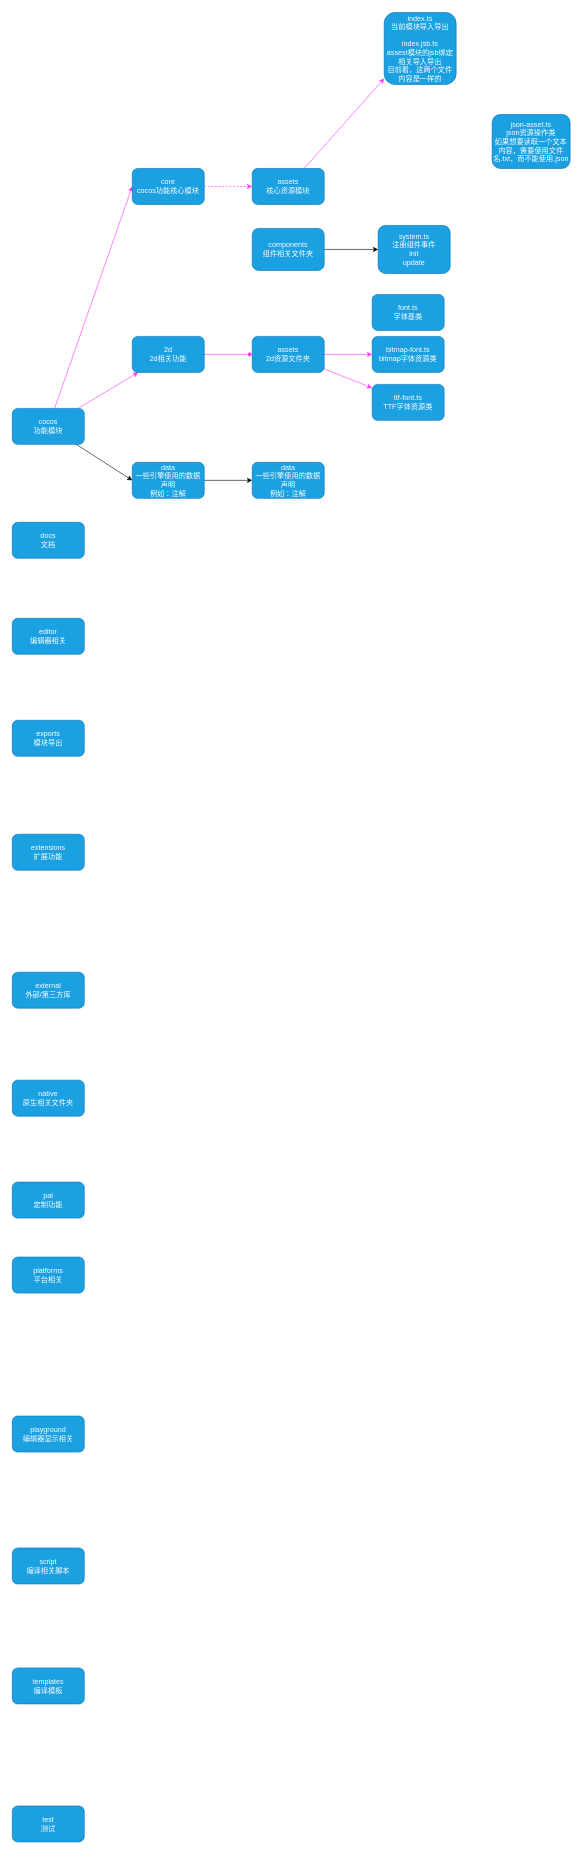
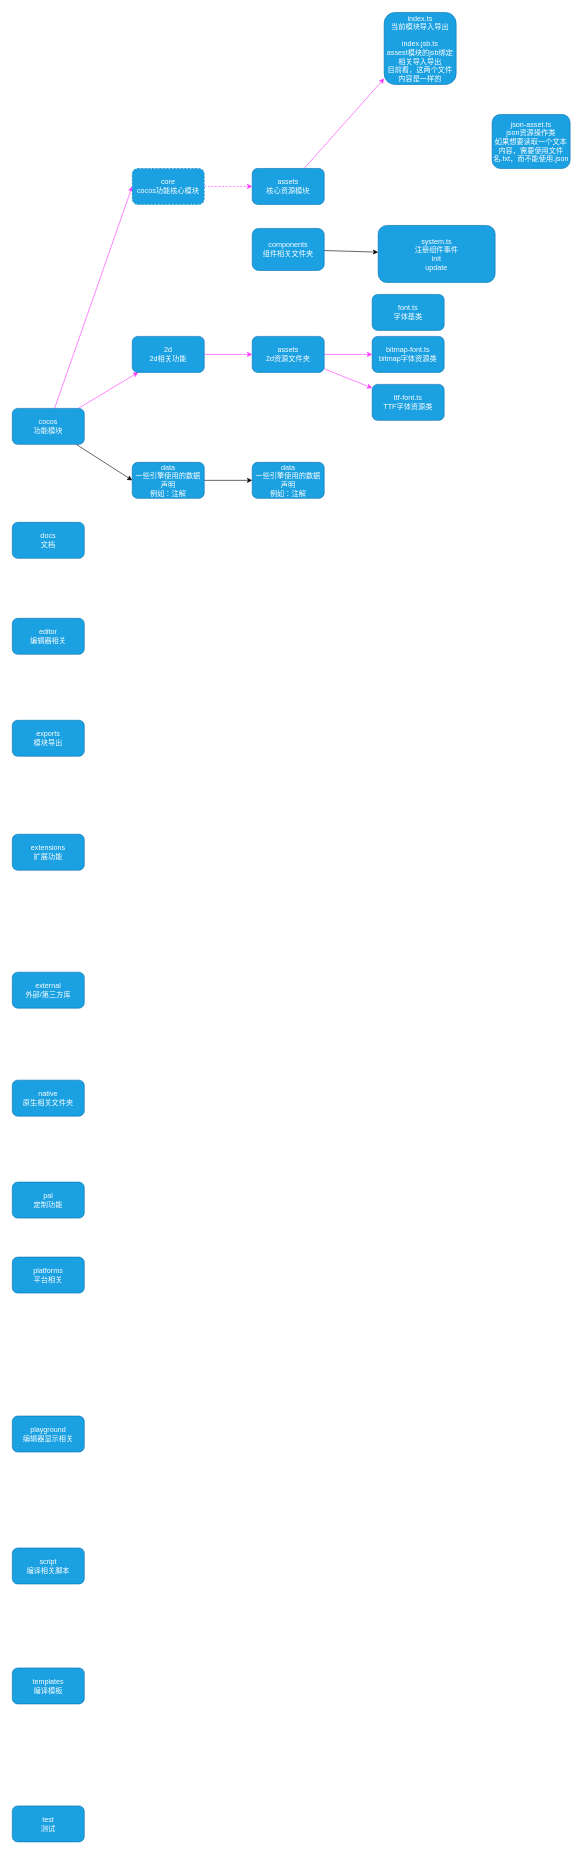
node "core cocos功能核心模块": style solid -> dashed
node "system.ts 注册组件事件 init update": size 72x48 -> 117x57
edge "2d 2d相关功能" -> "assets 2d资源文件夹": arrowhead diamond -> classic
